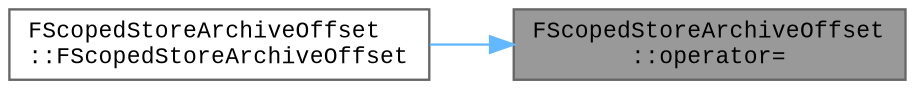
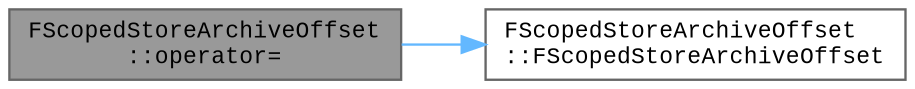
edge "FScopedStoreArchiveOffset ::FScopedStoreArchiveOffset" -> "FScopedStoreArchiveOffset ::operator=": reversed
